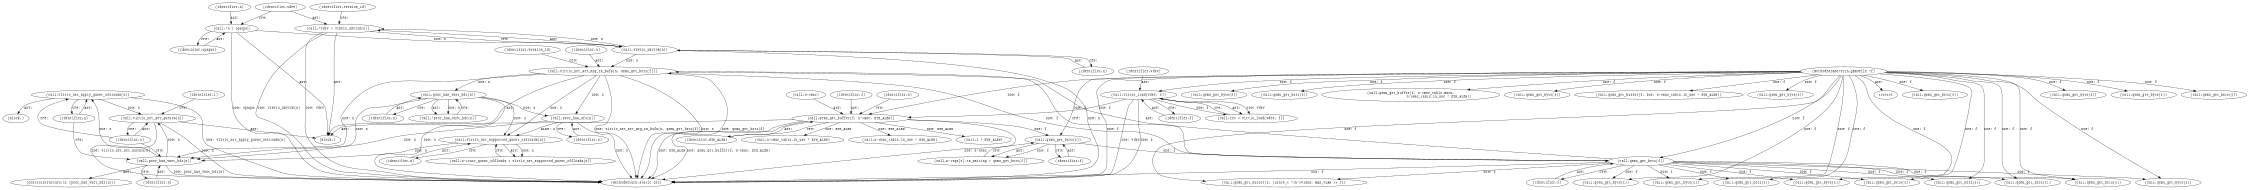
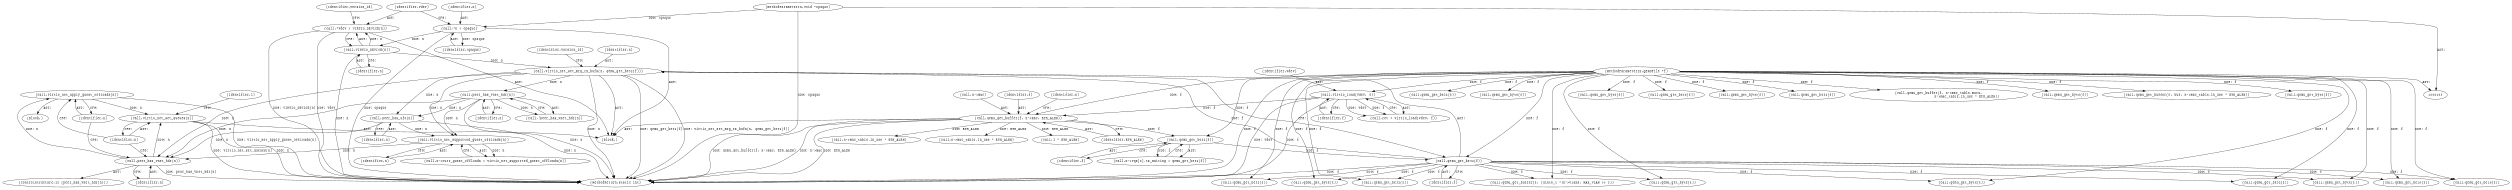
node "(MethodParameterIn,void *opaque)": added
edge "(Call,*n = opaque)" -> "(Identifier,opaque)": label "CFG: " -> "DDG: opaque"
edge "(Call,peer_has_ufo(n))" -> "(Call,virtio_net_supported_guest_offloads(n))": label "ALEN: n" -> "DDG: n"
